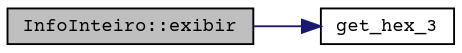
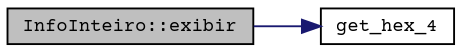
node "get_hex_3": label "get_hex_3" -> "get_hex_4"
